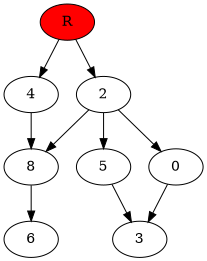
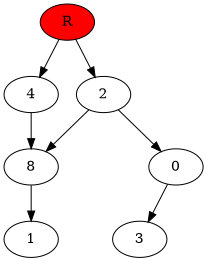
node "5": removed
node "6": label "6" -> "1"
